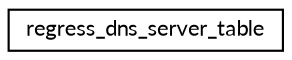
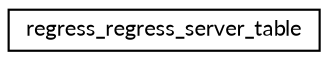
node "regress_dns_server_table": label "regress_dns_server_table" -> "regress_regress_server_table"
